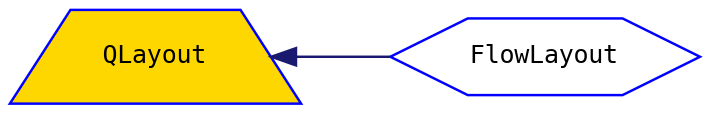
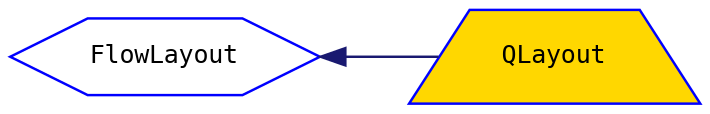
edge "FlowLayout" -> "QLayout": reversed
